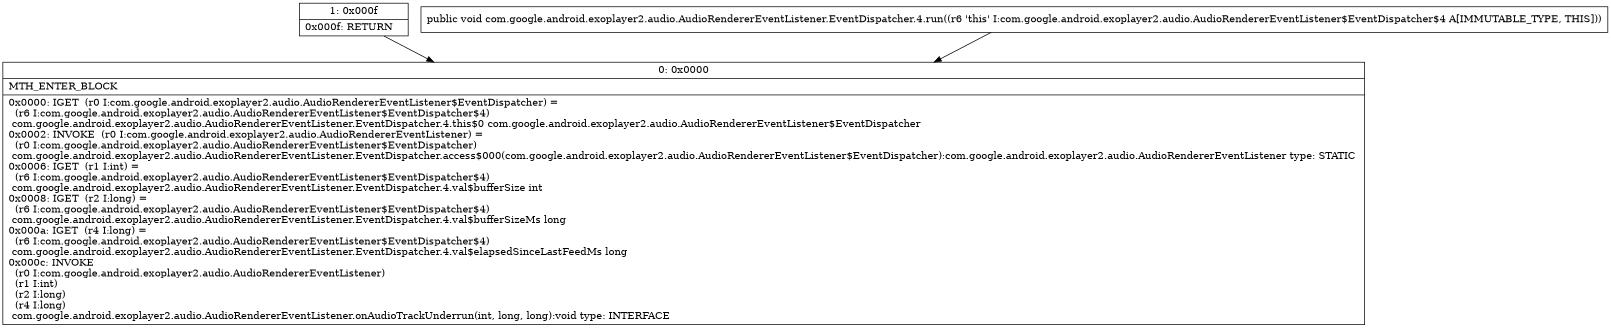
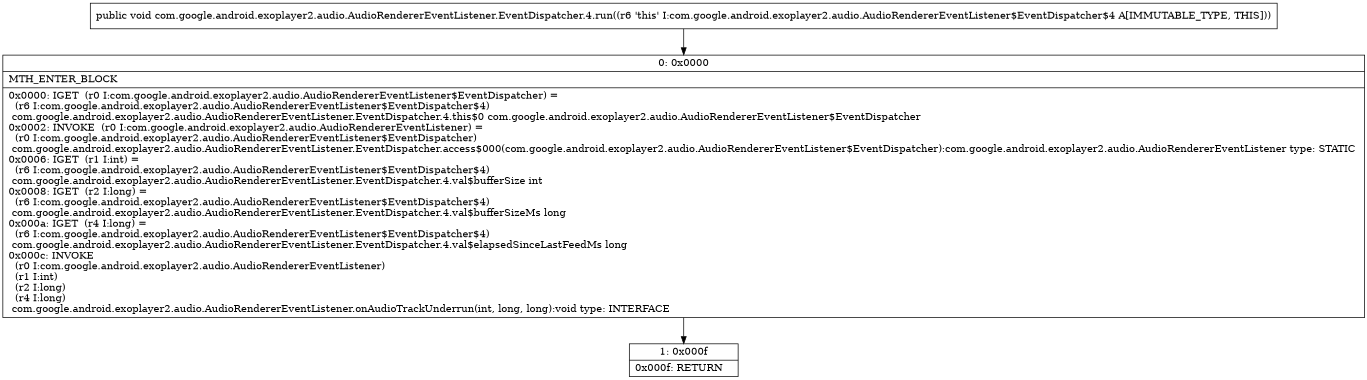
edge "1: 0x000f" -> "0: 0x0000": reversed
